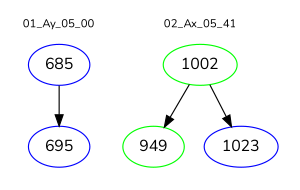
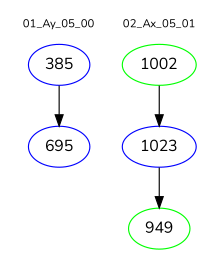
cluster "02_Ax_05_41": label "02_Ax_05_41" -> "02_Ax_05_01"
node "685": label "685" -> "385"
edge "1002" -> "949": now "1023" -> "949"
